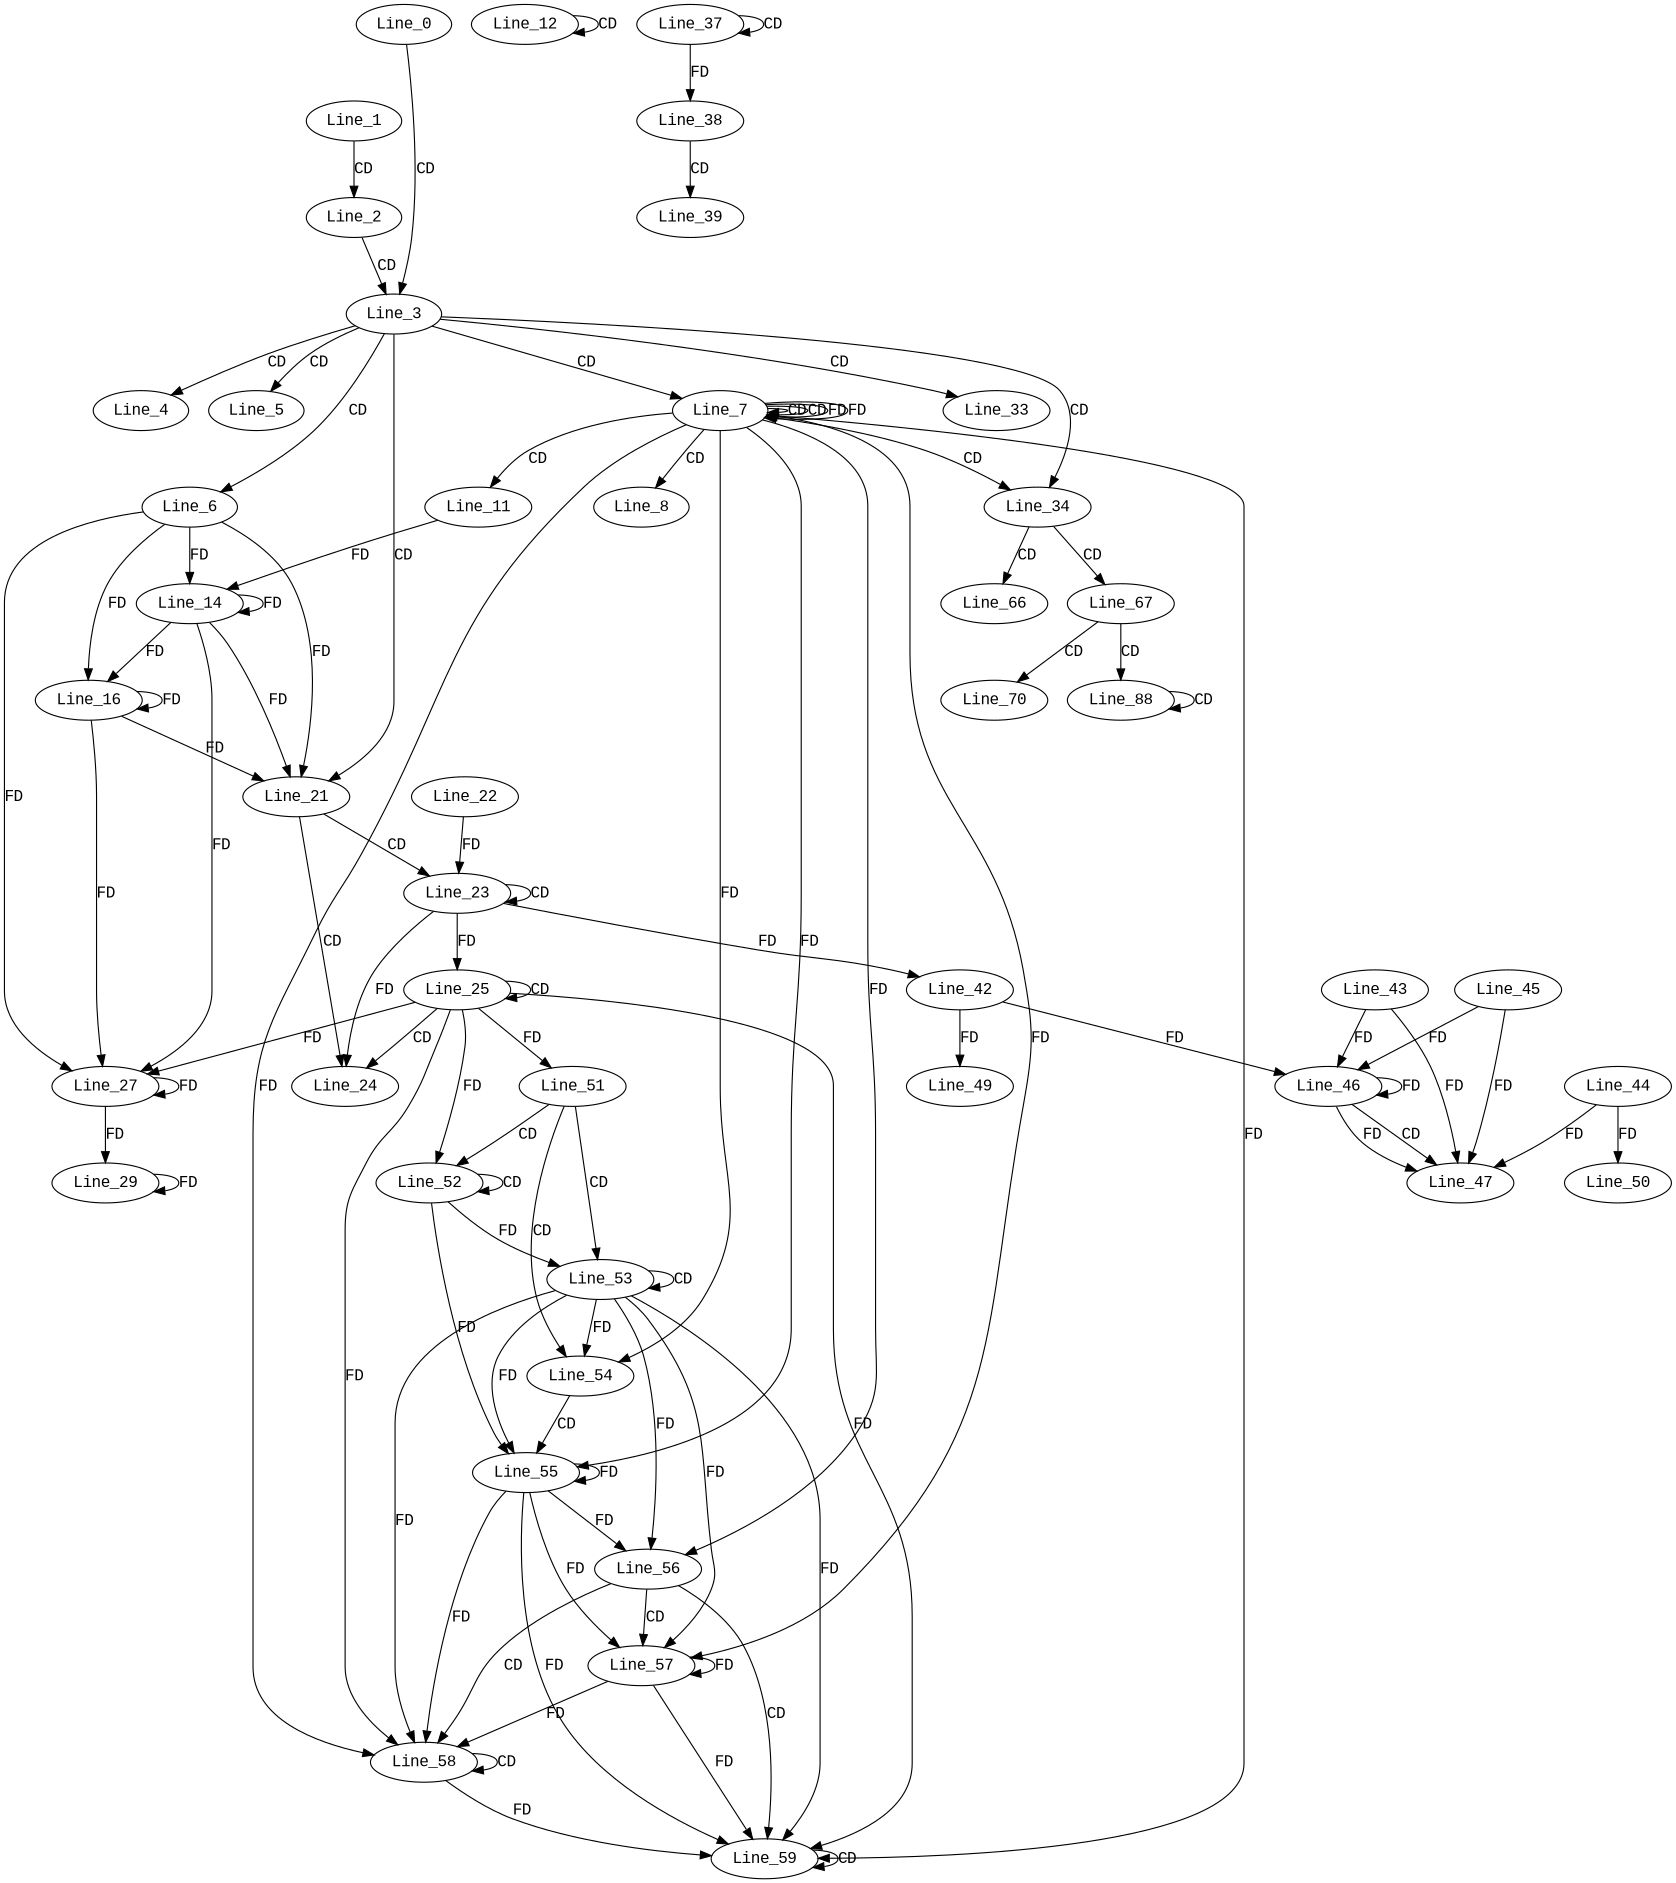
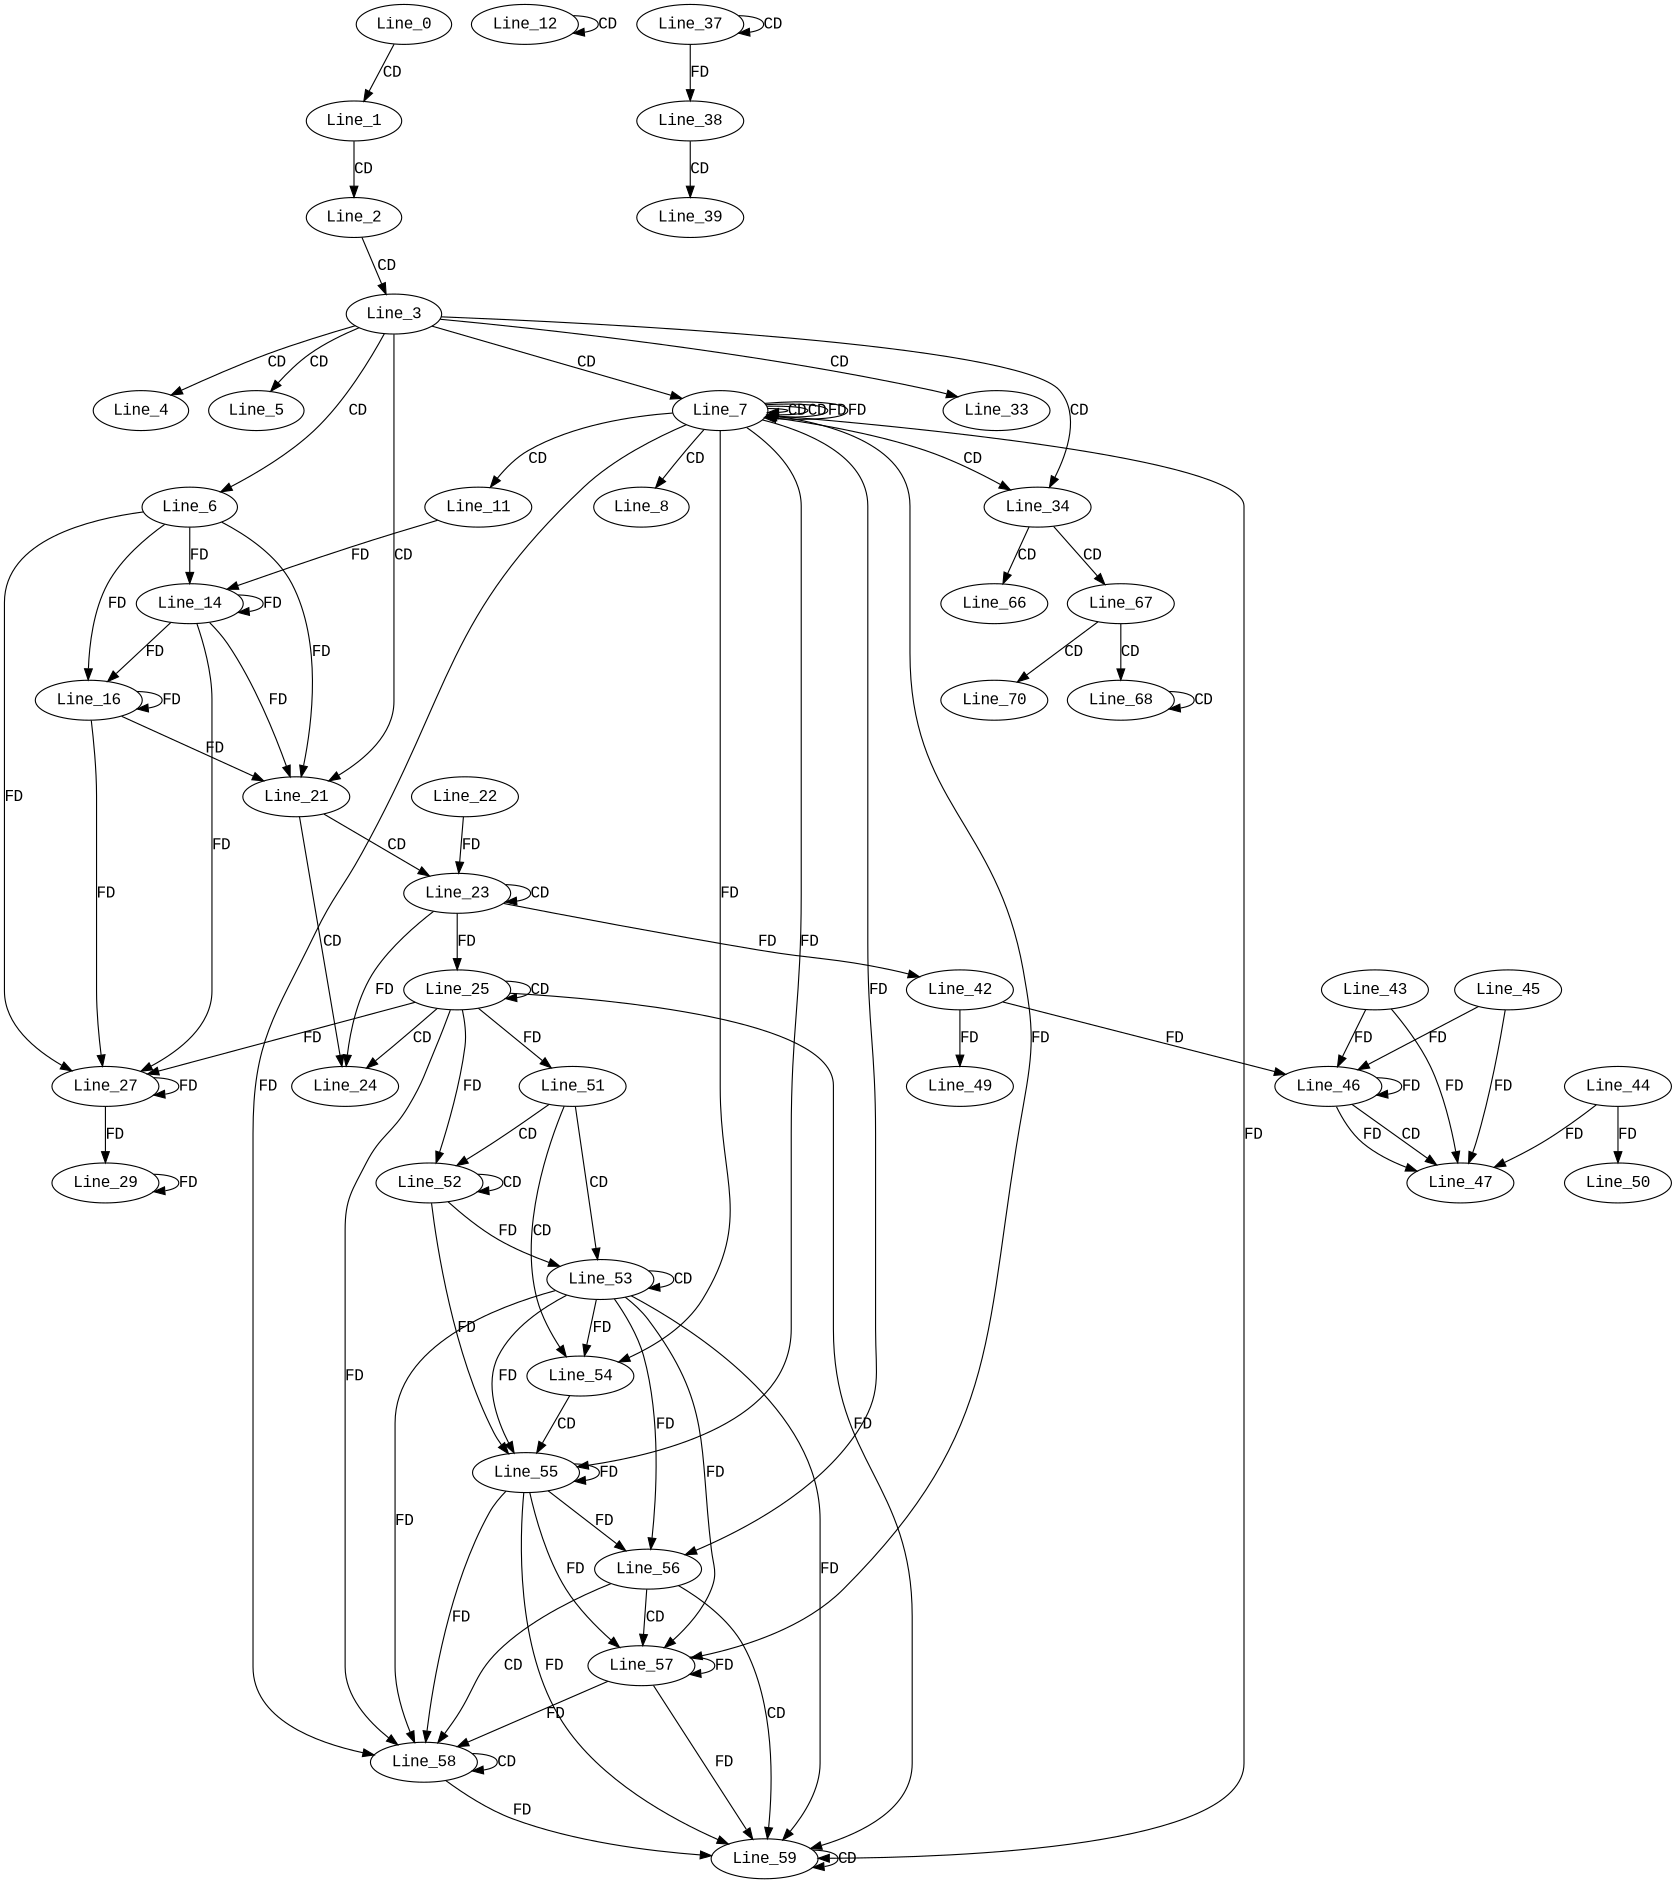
edge "Line_0" -> "Line_3": now "Line_0" -> "Line_1"
node "Line_88": label "Line_88" -> "Line_68"
